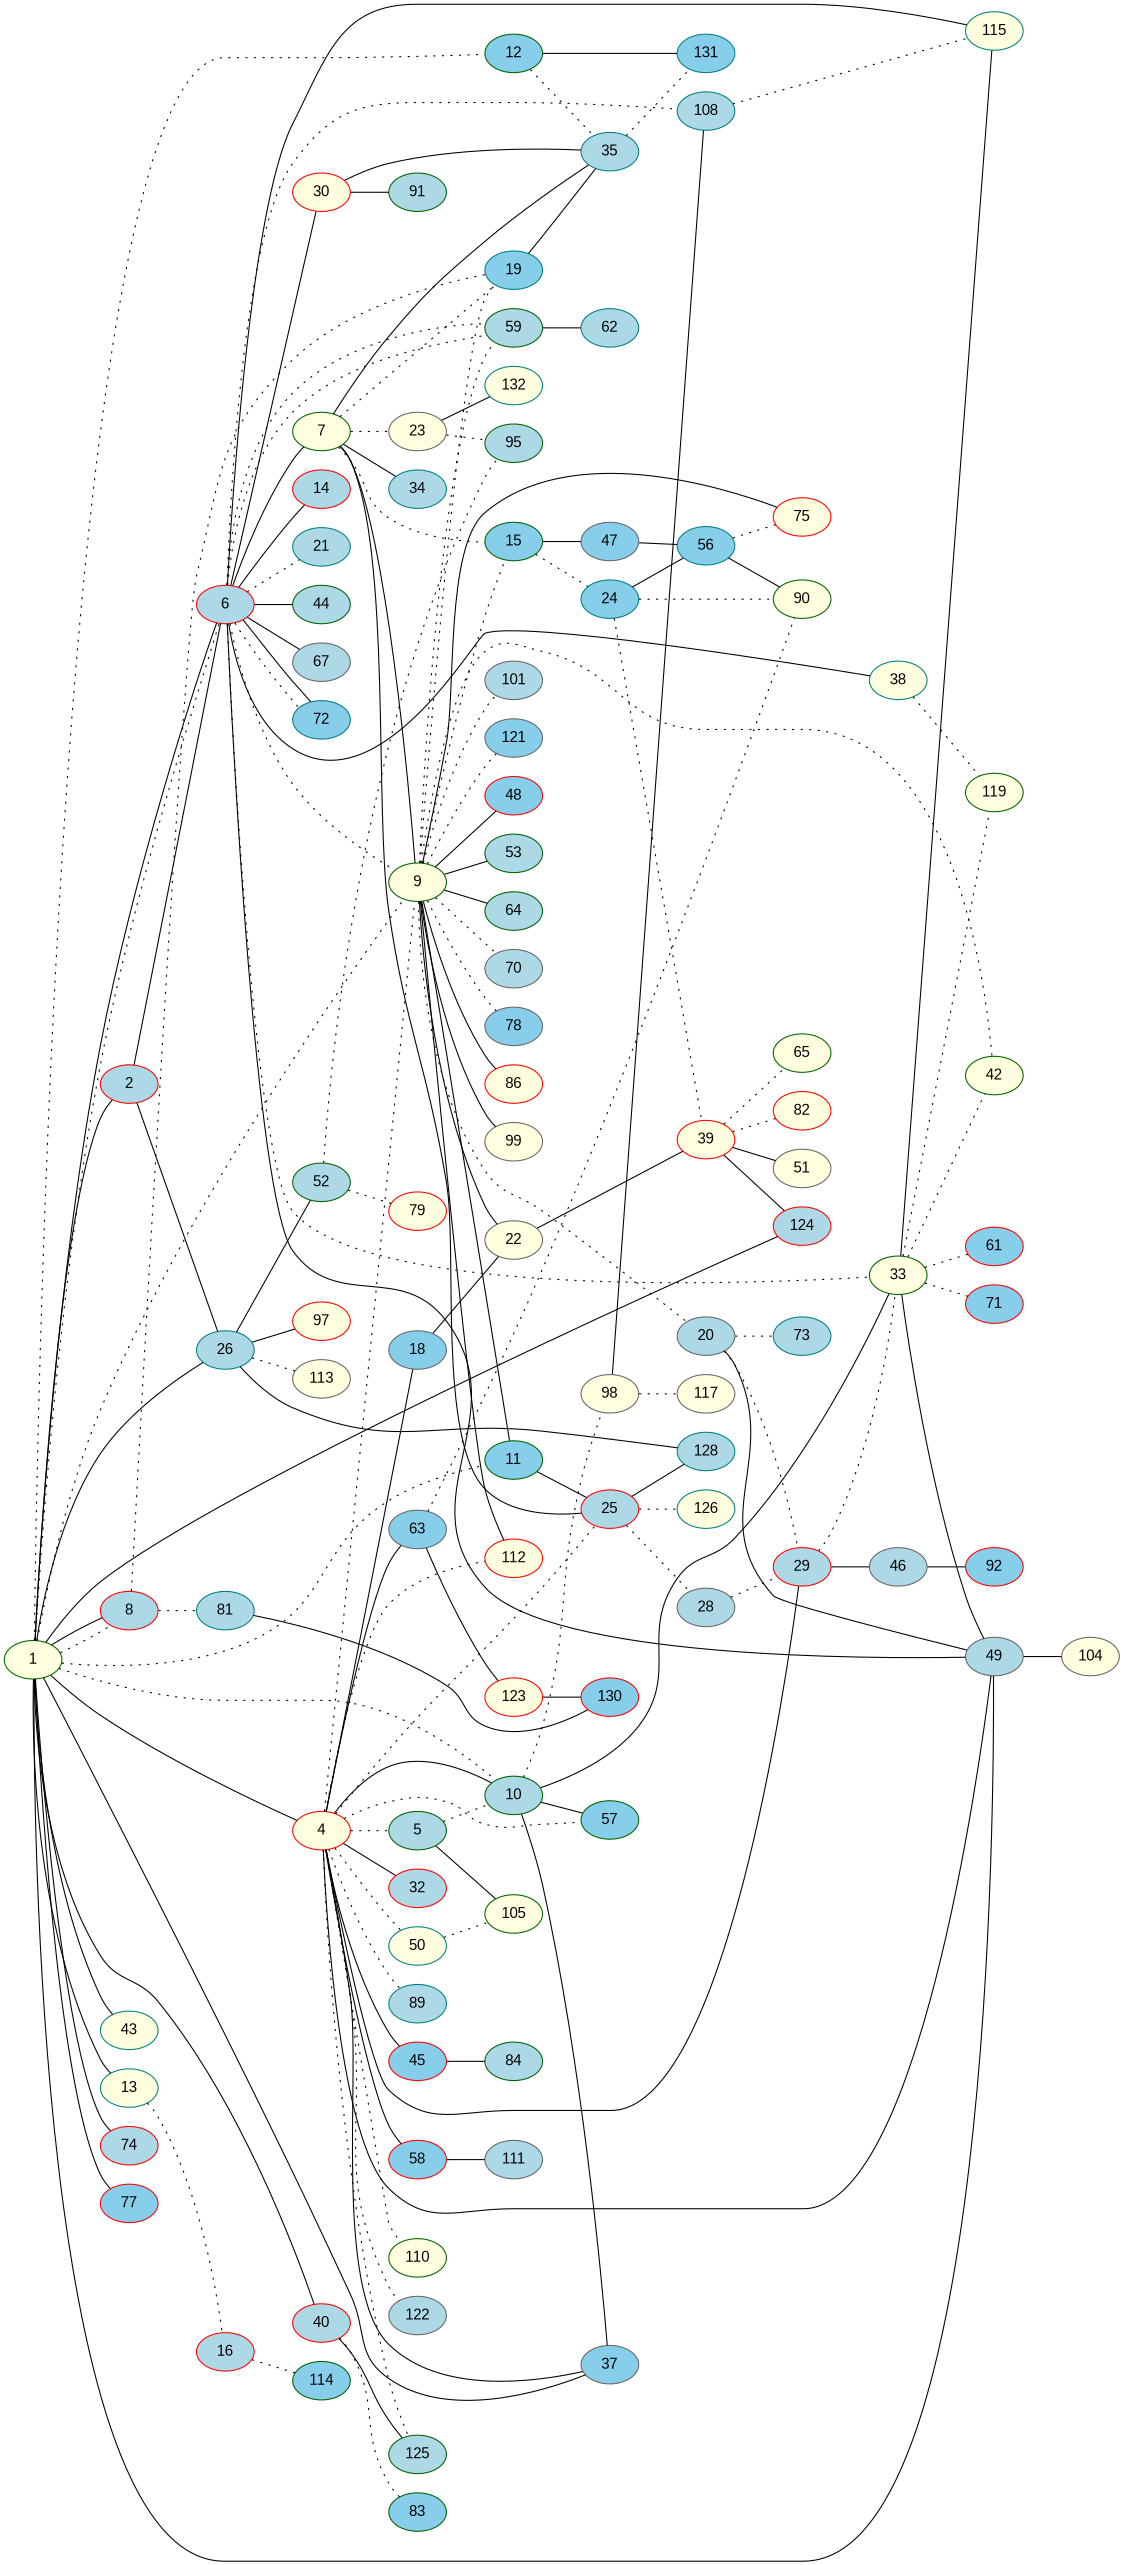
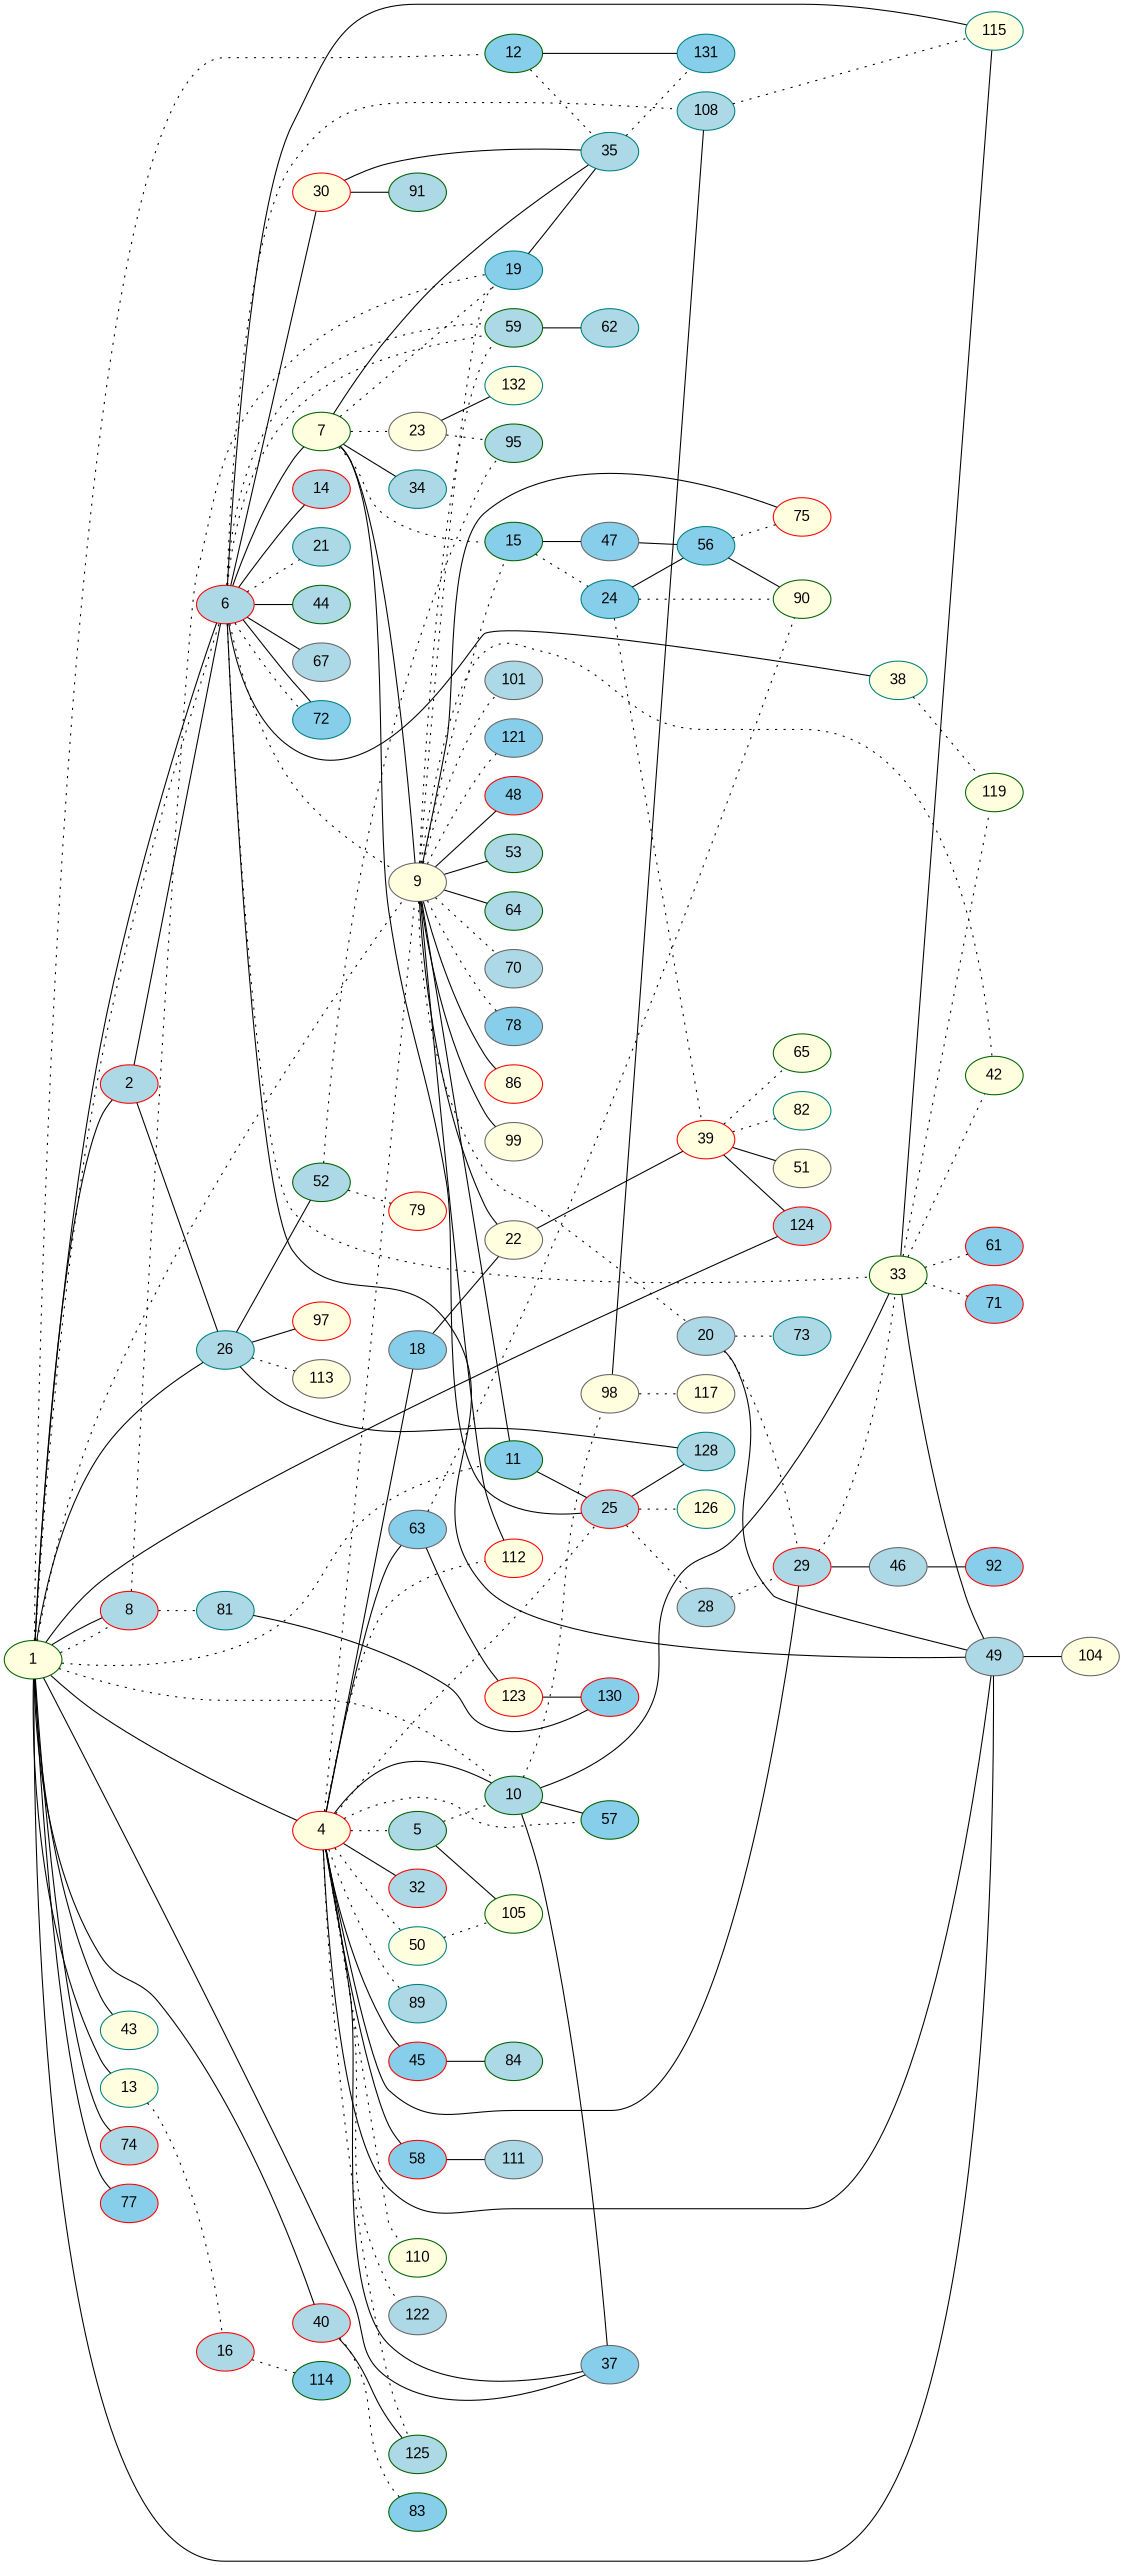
node "9": color darkgreen -> gray40
node "82": color red -> teal
